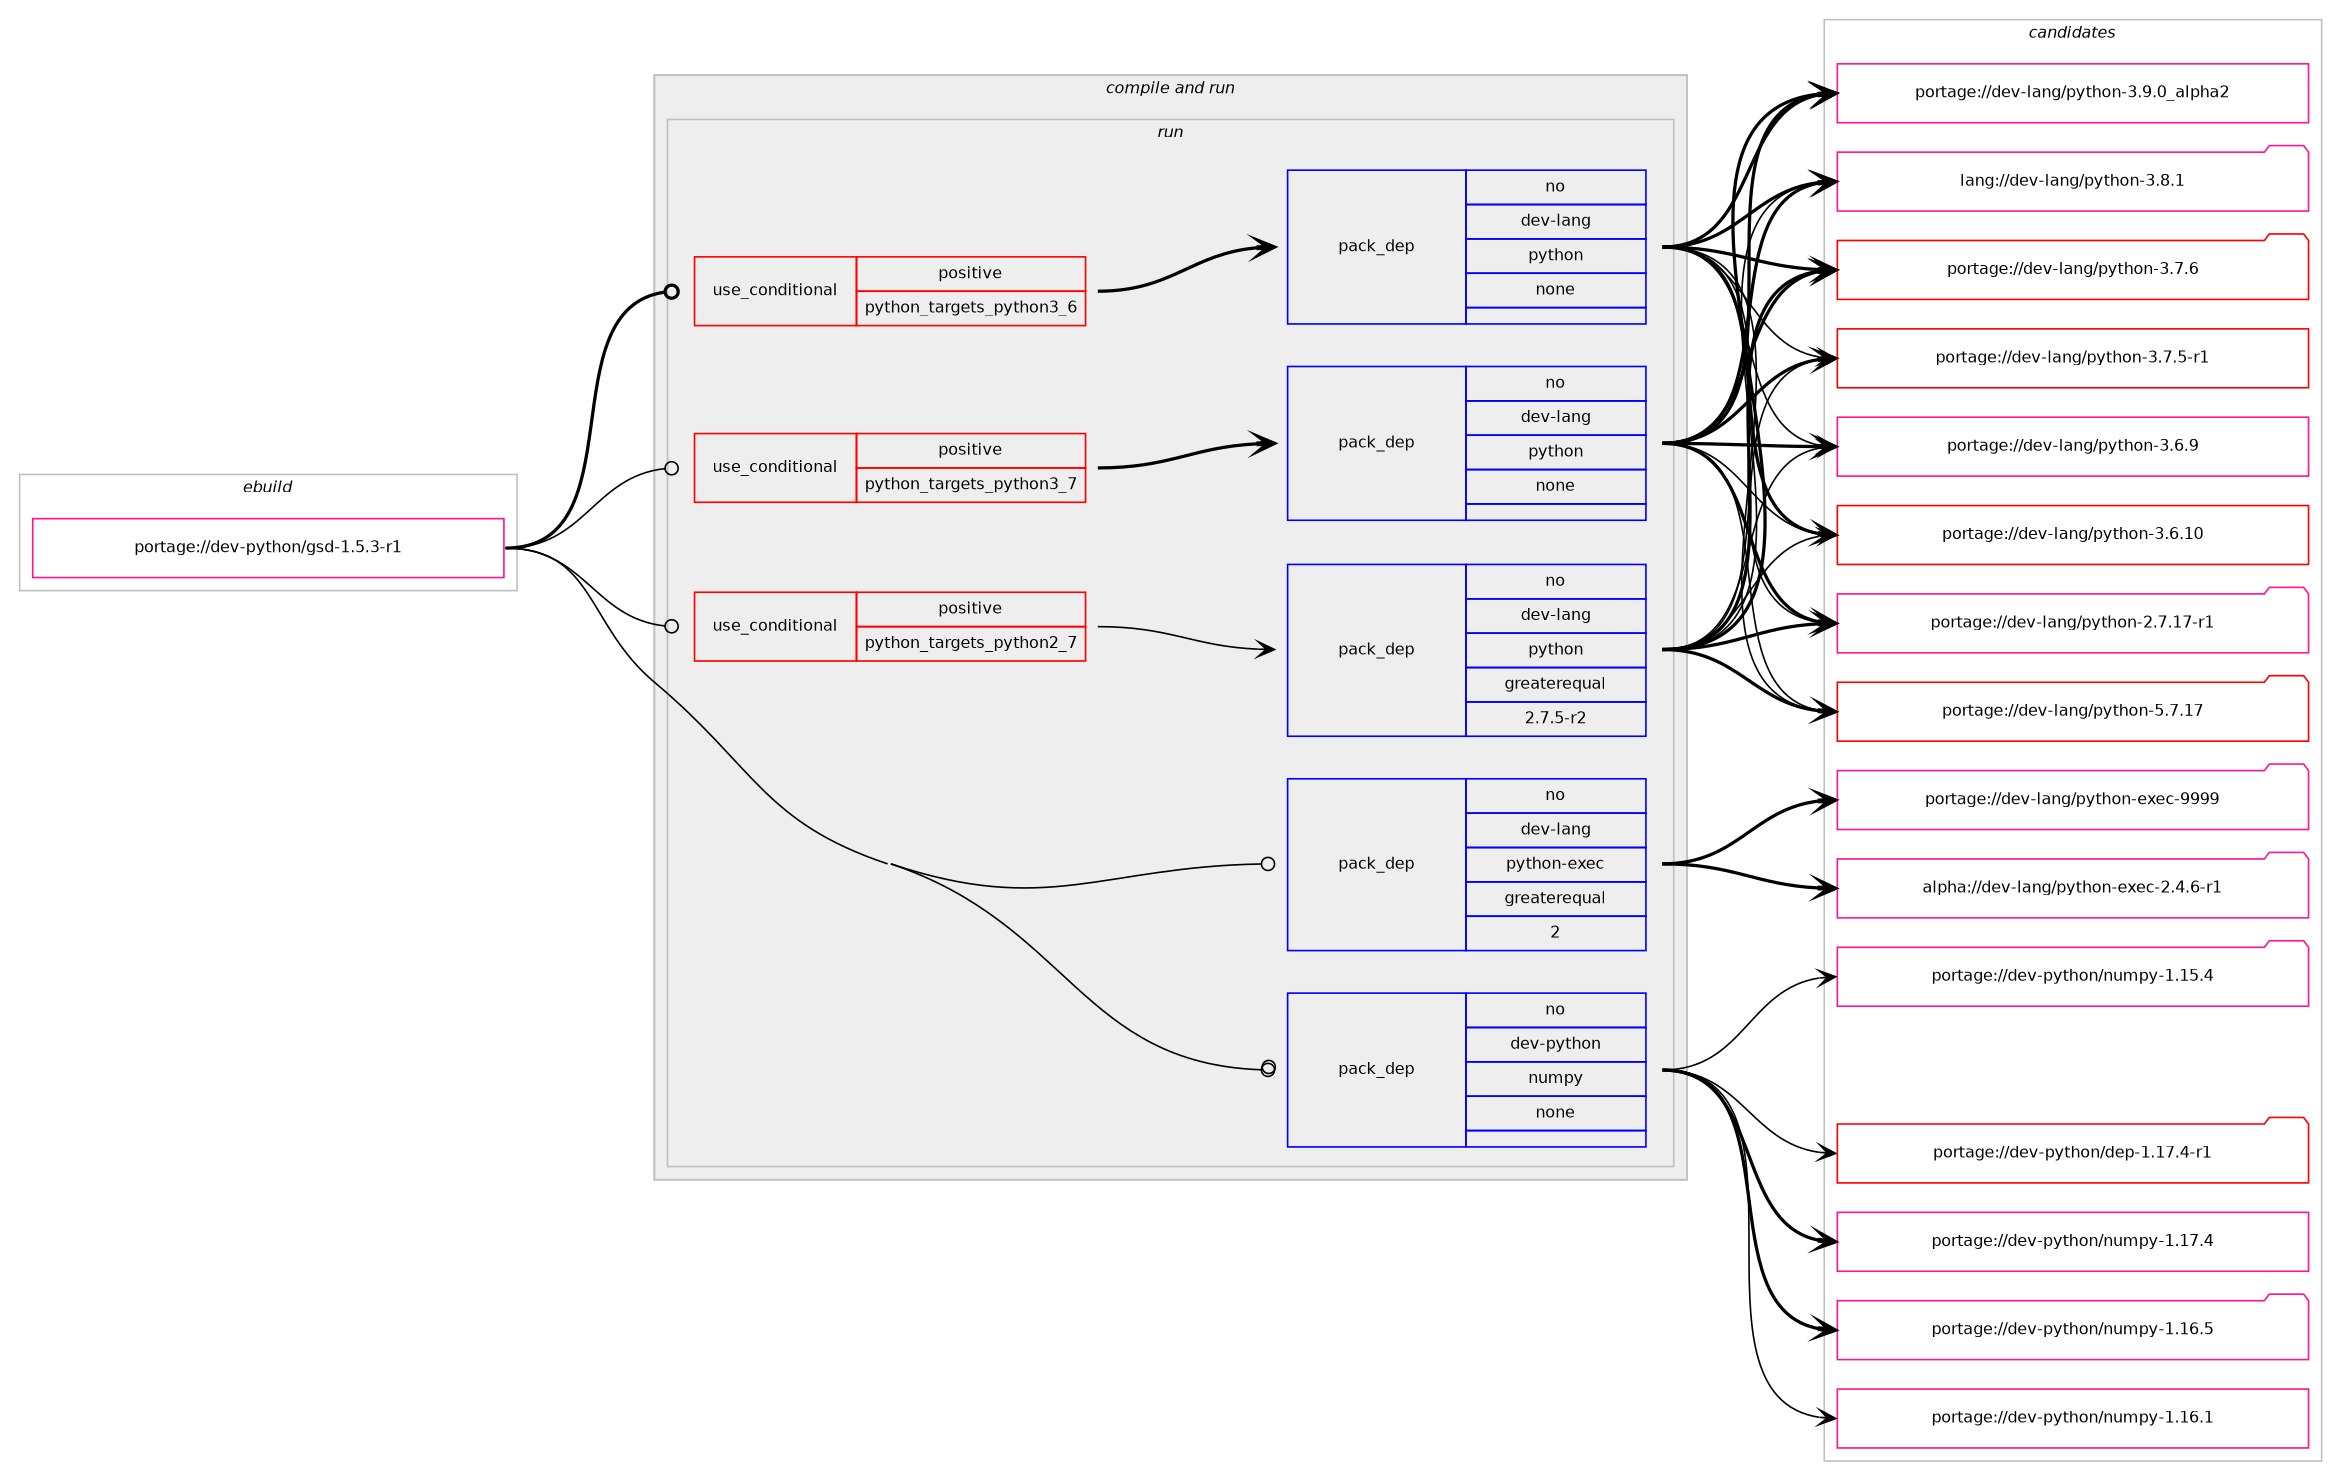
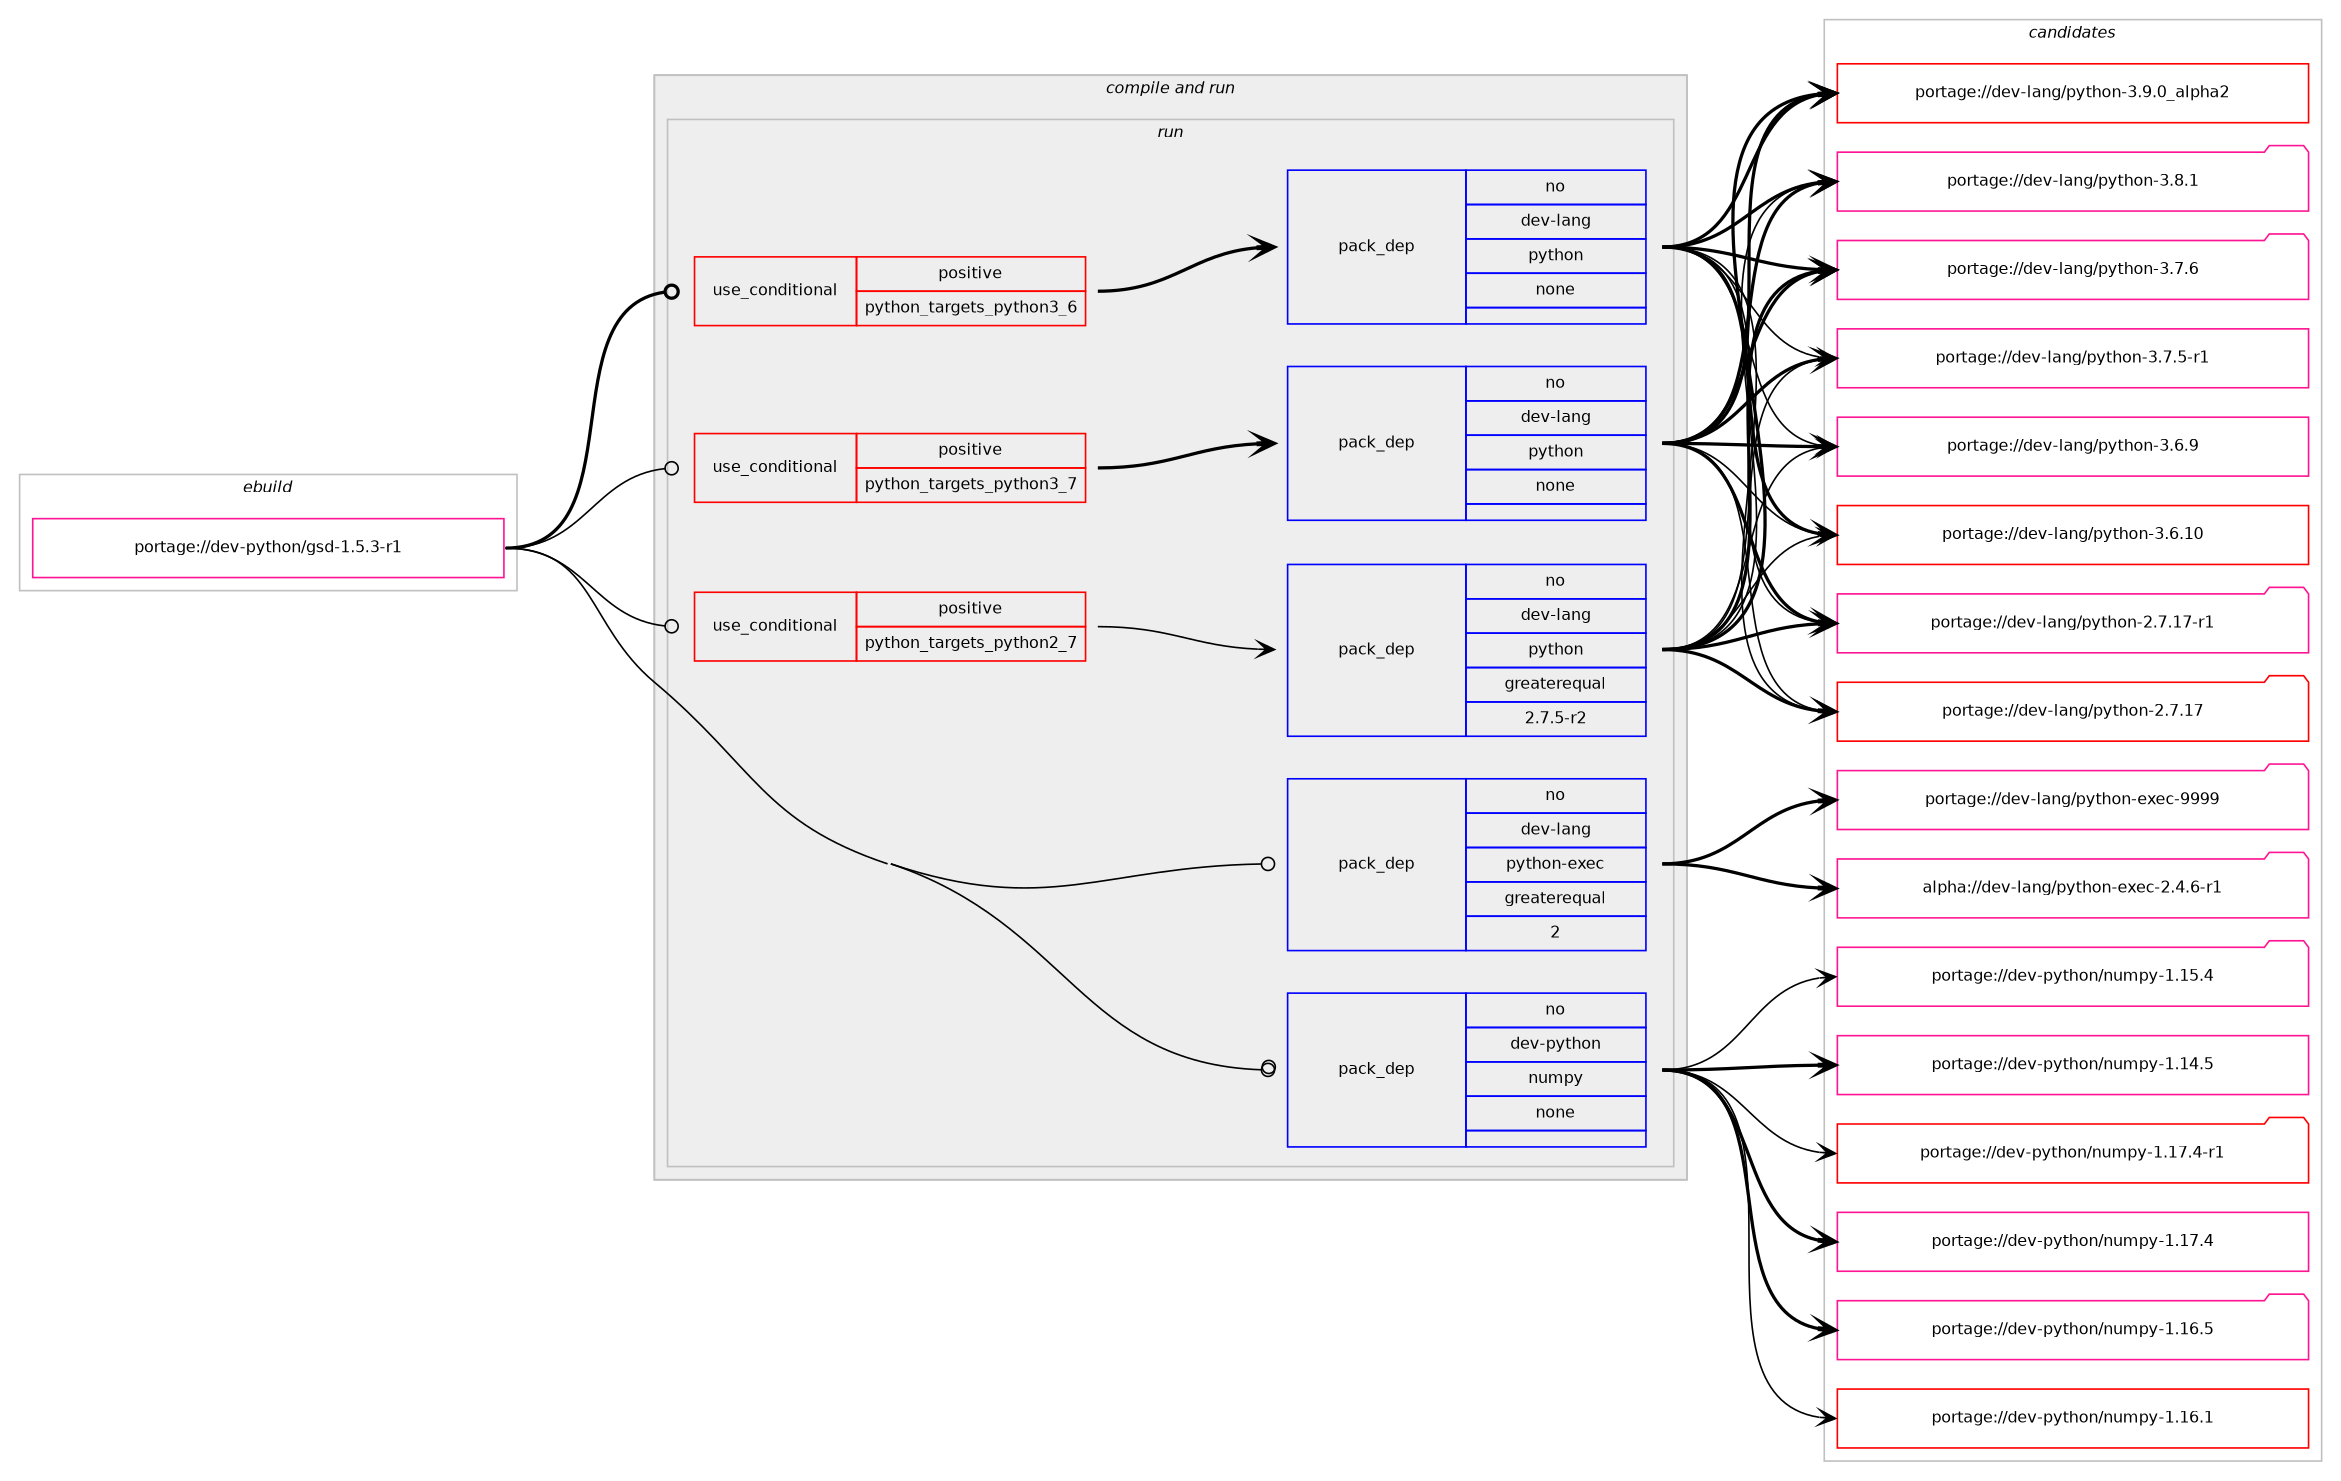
node "portage://dev-lang/python-3.9.0_alpha2": color deeppink -> red
node "lang://dev-lang/python-3.8.1": label "lang://dev-lang/python-3.8.1" -> "portage://dev-lang/python-3.8.1"
node "portage://dev-lang/python-3.7.6": color red -> deeppink
node "portage://dev-lang/python-3.7.5-r1": color red -> deeppink
node "portage://dev-lang/python-5.7.17": label "portage://dev-lang/python-5.7.17" -> "portage://dev-lang/python-2.7.17"
node "portage://dev-python/numpy-1.14.5": added
node "portage://dev-python/dep-1.17.4-r1": label "portage://dev-python/dep-1.17.4-r1" -> "portage://dev-python/numpy-1.17.4-r1"
node "portage://dev-python/numpy-1.16.1": color deeppink -> red
